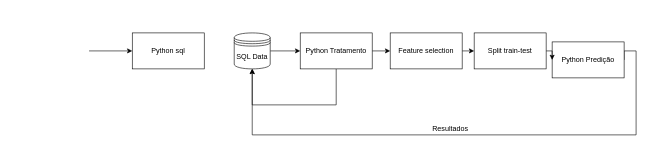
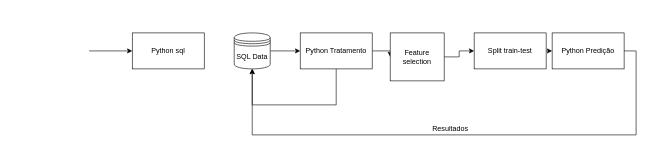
node "Feature selection": size 72x36 -> 54x48
node "Python Predição": moved (588, 60) -> (588, 51)
